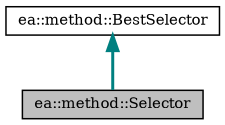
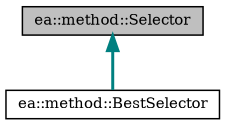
edge "ea::method::Selector" -> "ea::method::BestSelector": reversed
